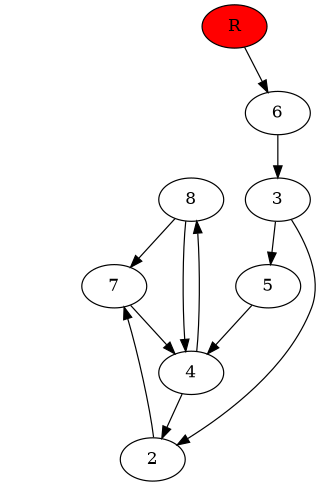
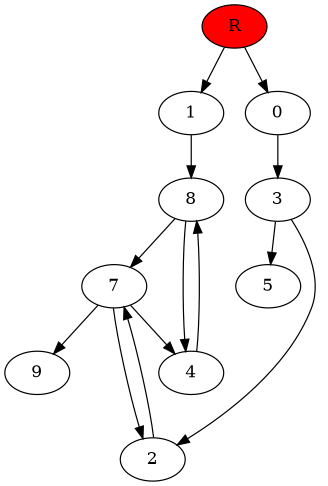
node "1": added
node "6": label "6" -> "0"
edge "5" -> "4": removed
node "9": added
edge "4" -> "2": now "7" -> "2"
